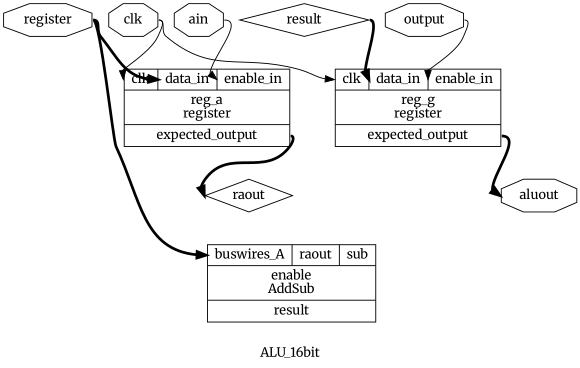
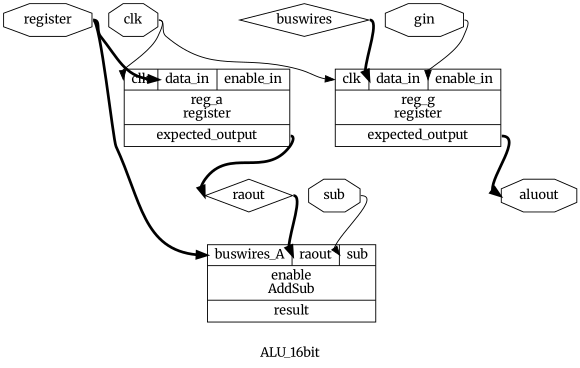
node "ain": removed
node "result": label "result" -> "buswires"
node "output": label "output" -> "gin"
node "sub": added
edge "raout" -> "buswires_A": added
